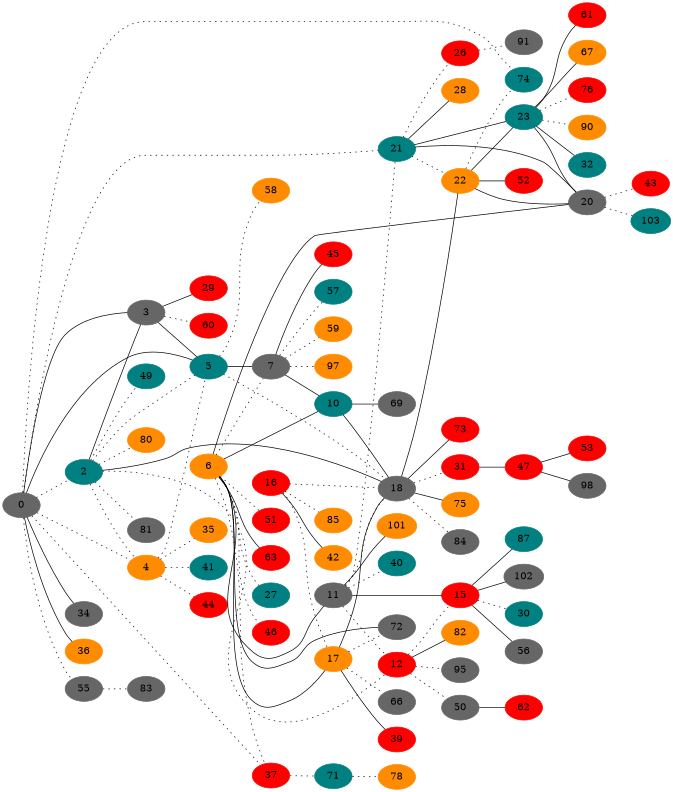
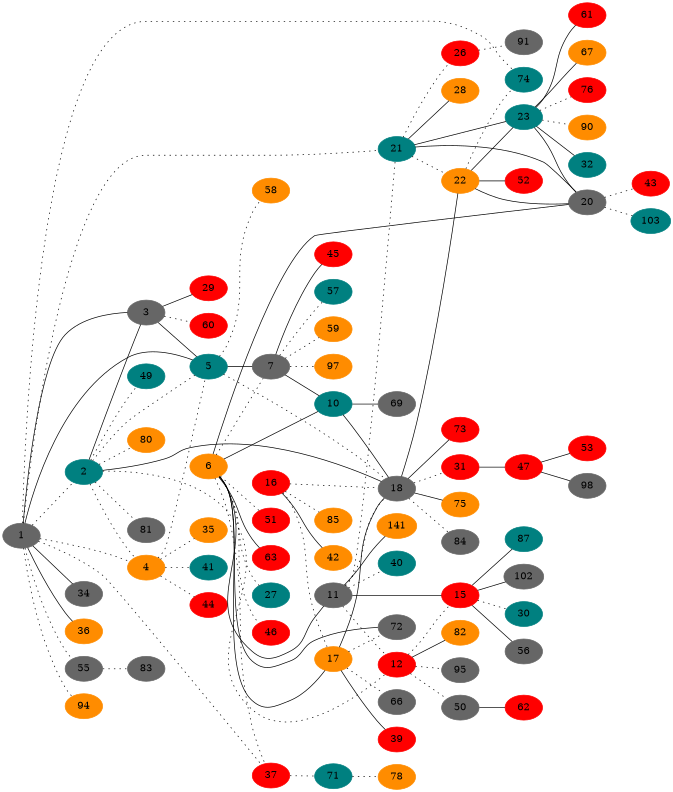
node "0": label "0" -> "1"
node "101": label "101" -> "141"
node "94": added
